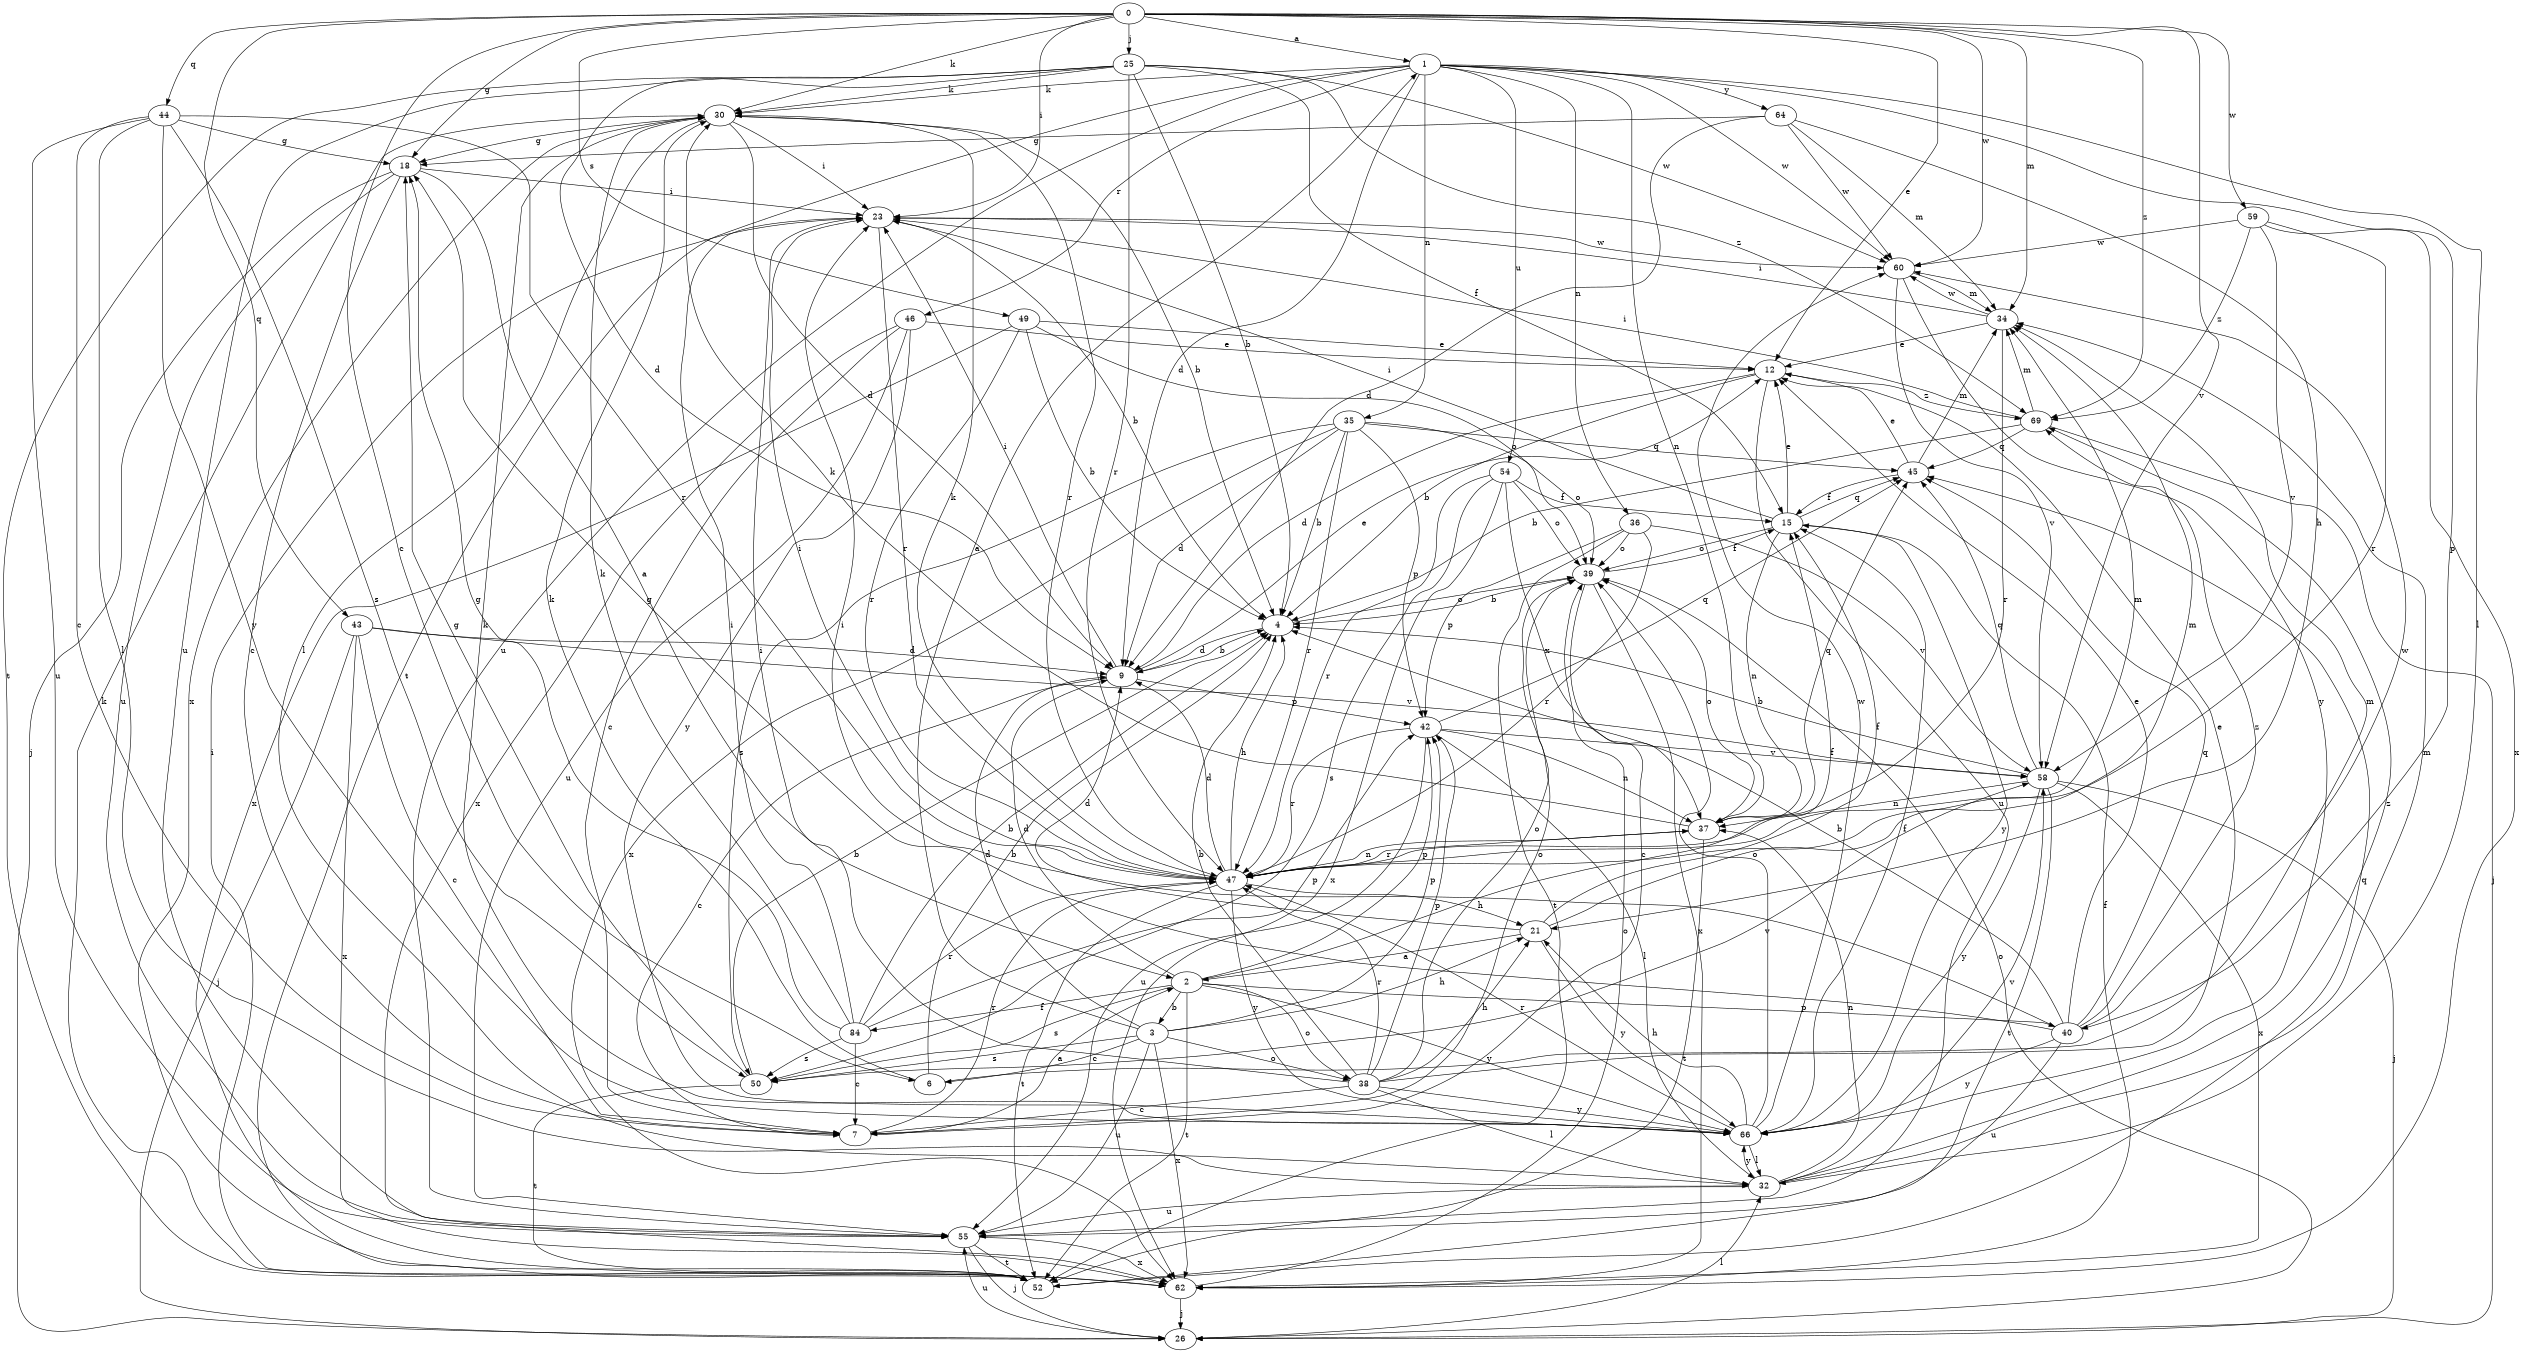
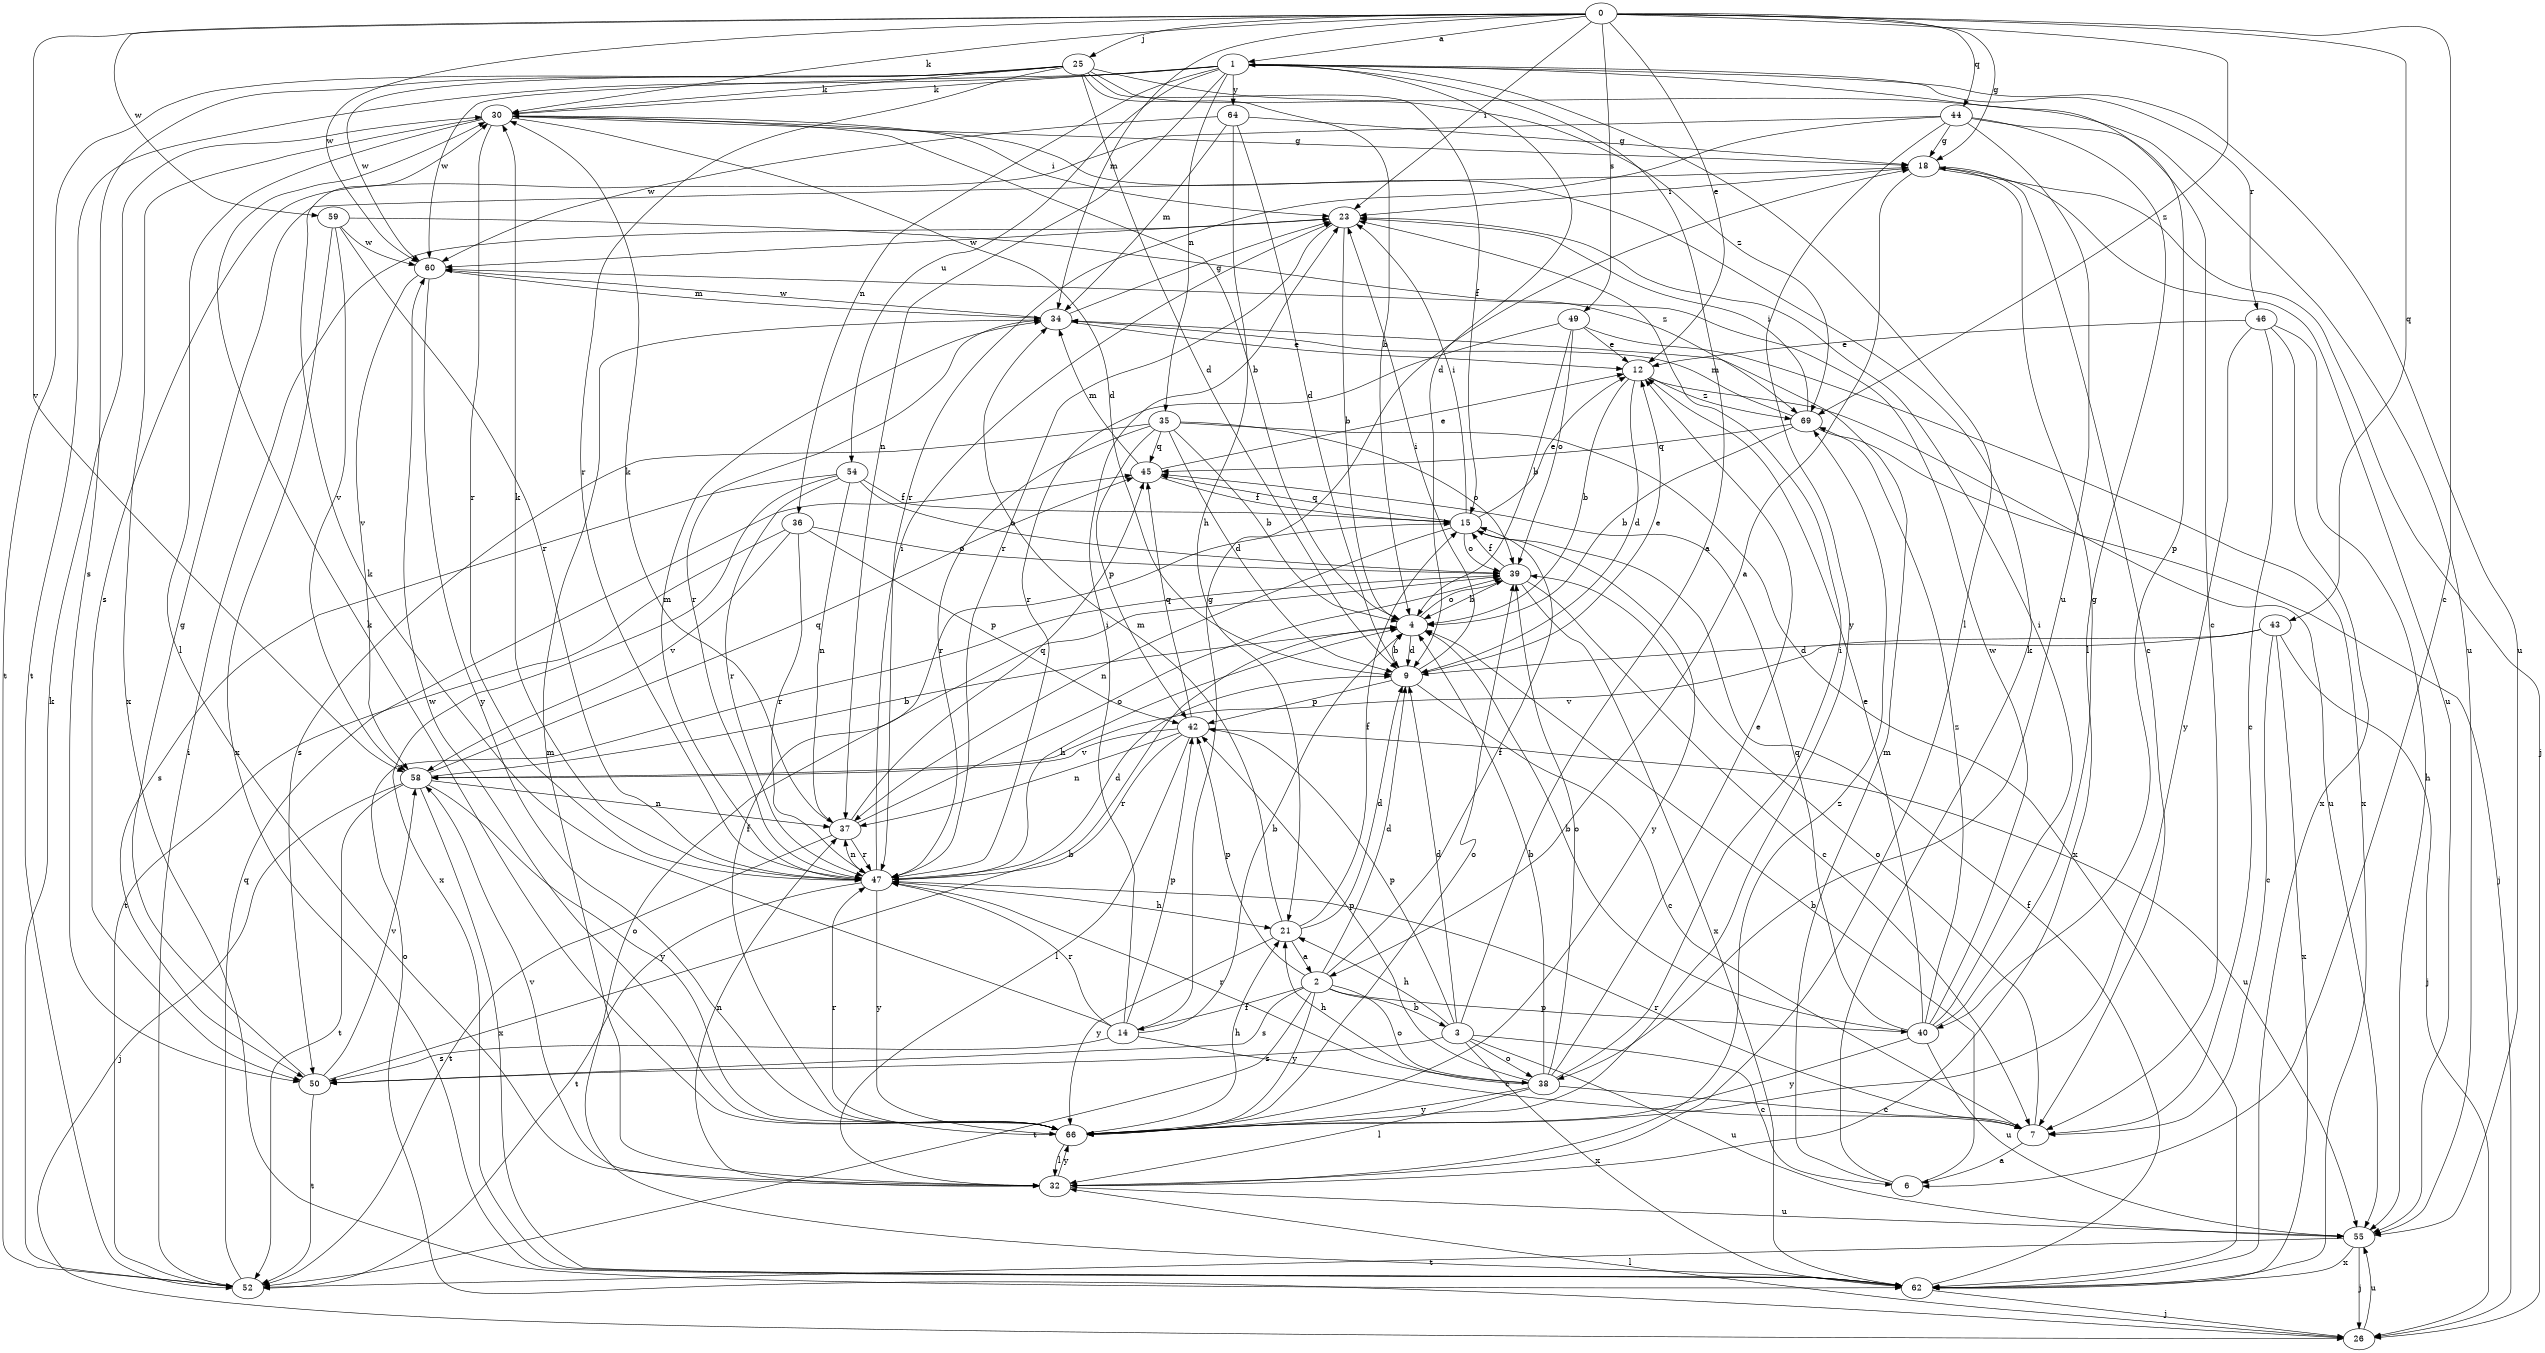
edge "25" -> "50": added, label "s"
edge "34" -> "23": label "i" -> "g"
edge "54" -> "37": label "x" -> "n"
edge "46" -> "55": label "u" -> "h"
edge "44" -> "55": now "44" -> "38"
node "84": label "84" -> "14"
edge "7" -> "2": now "7" -> "6"
